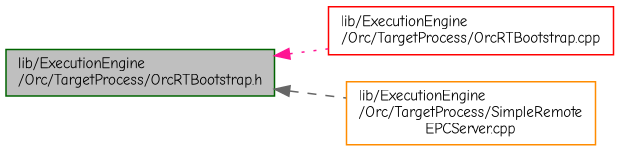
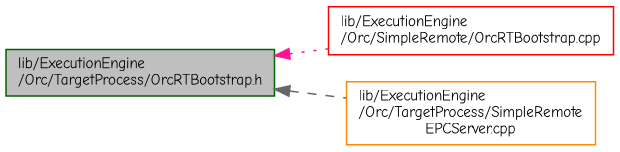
node "lib/ExecutionEngine /Orc/TargetProcess/OrcRTBootstrap.cpp": label "lib/ExecutionEngine /Orc/TargetProcess/OrcRTBootstrap.cpp" -> "lib/ExecutionEngine /Orc/SimpleRemote/OrcRTBootstrap.cpp"
